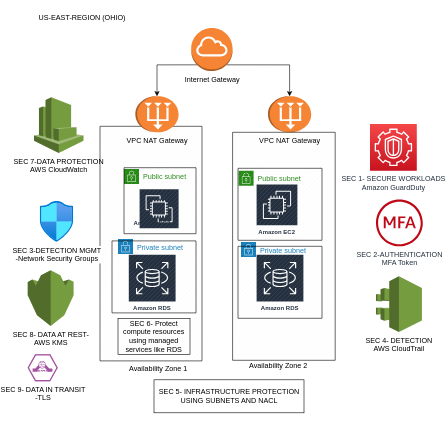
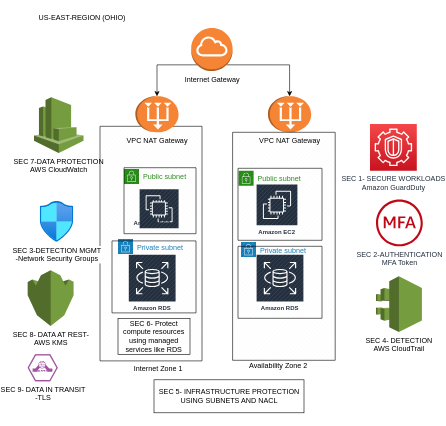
node "Availability Zone 1": label "Availability Zone 1" -> "Internet Zone 1"
